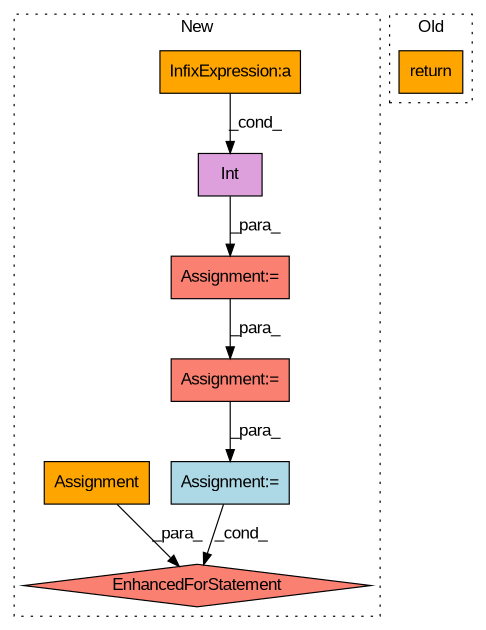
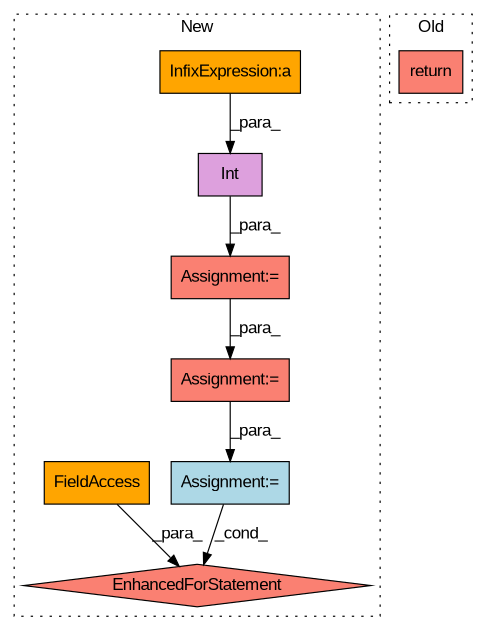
node "return": fillcolor orange -> salmon
edge "InfixExpression:a" -> "Int": label "_cond_" -> "_para_"
node "Assignment": label "Assignment" -> "FieldAccess"
